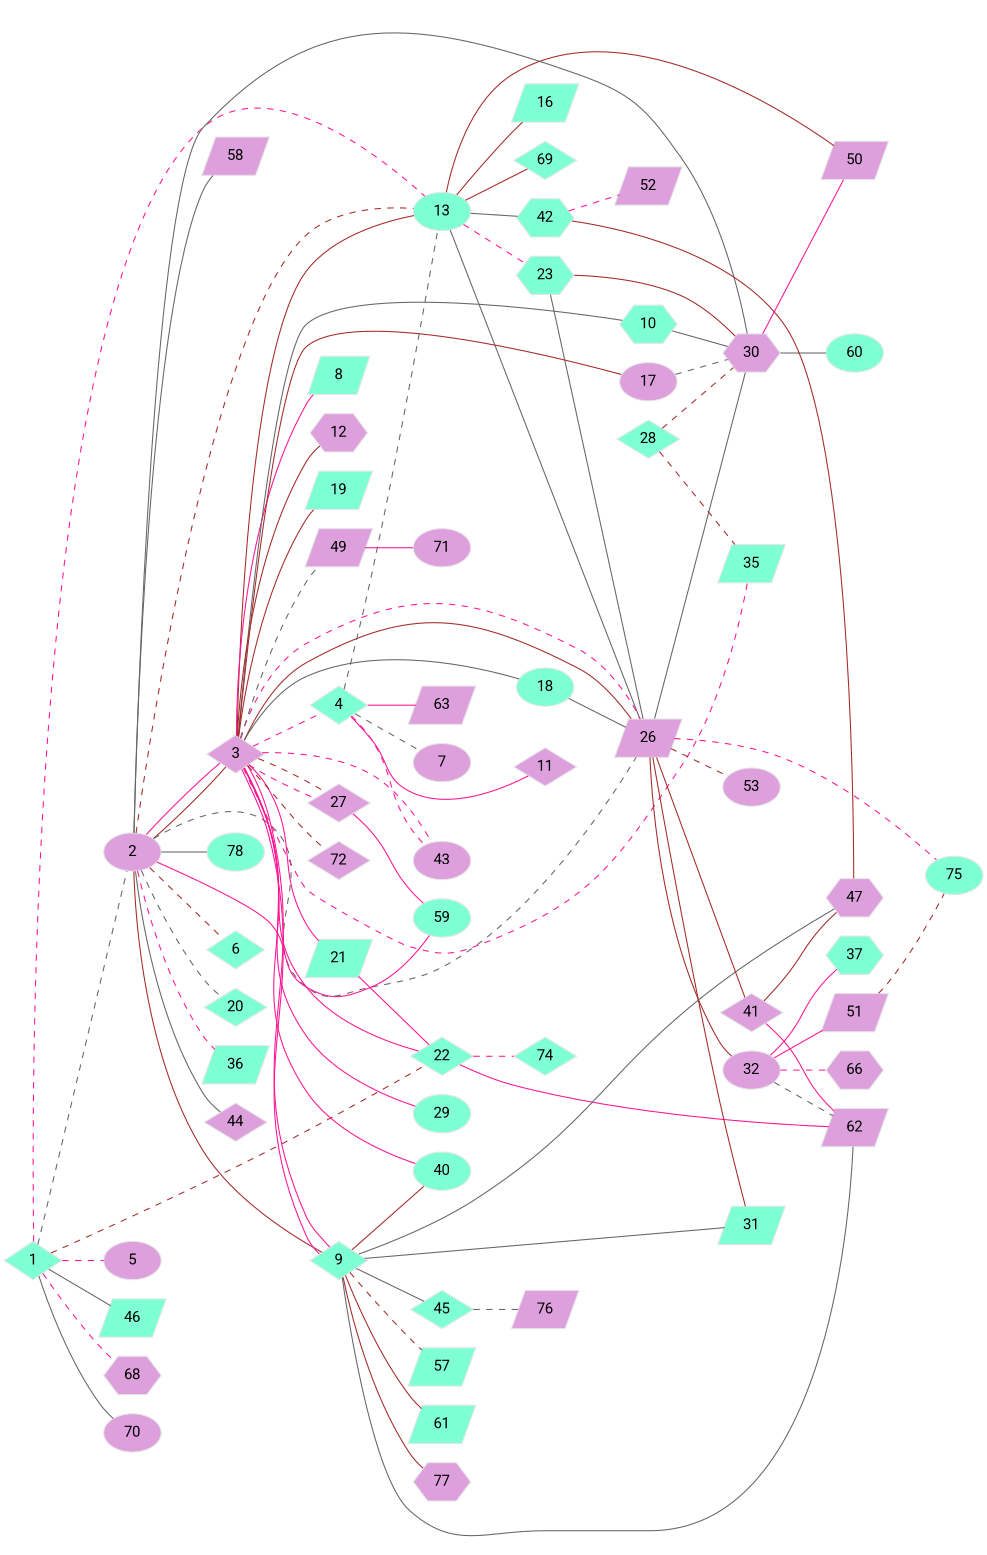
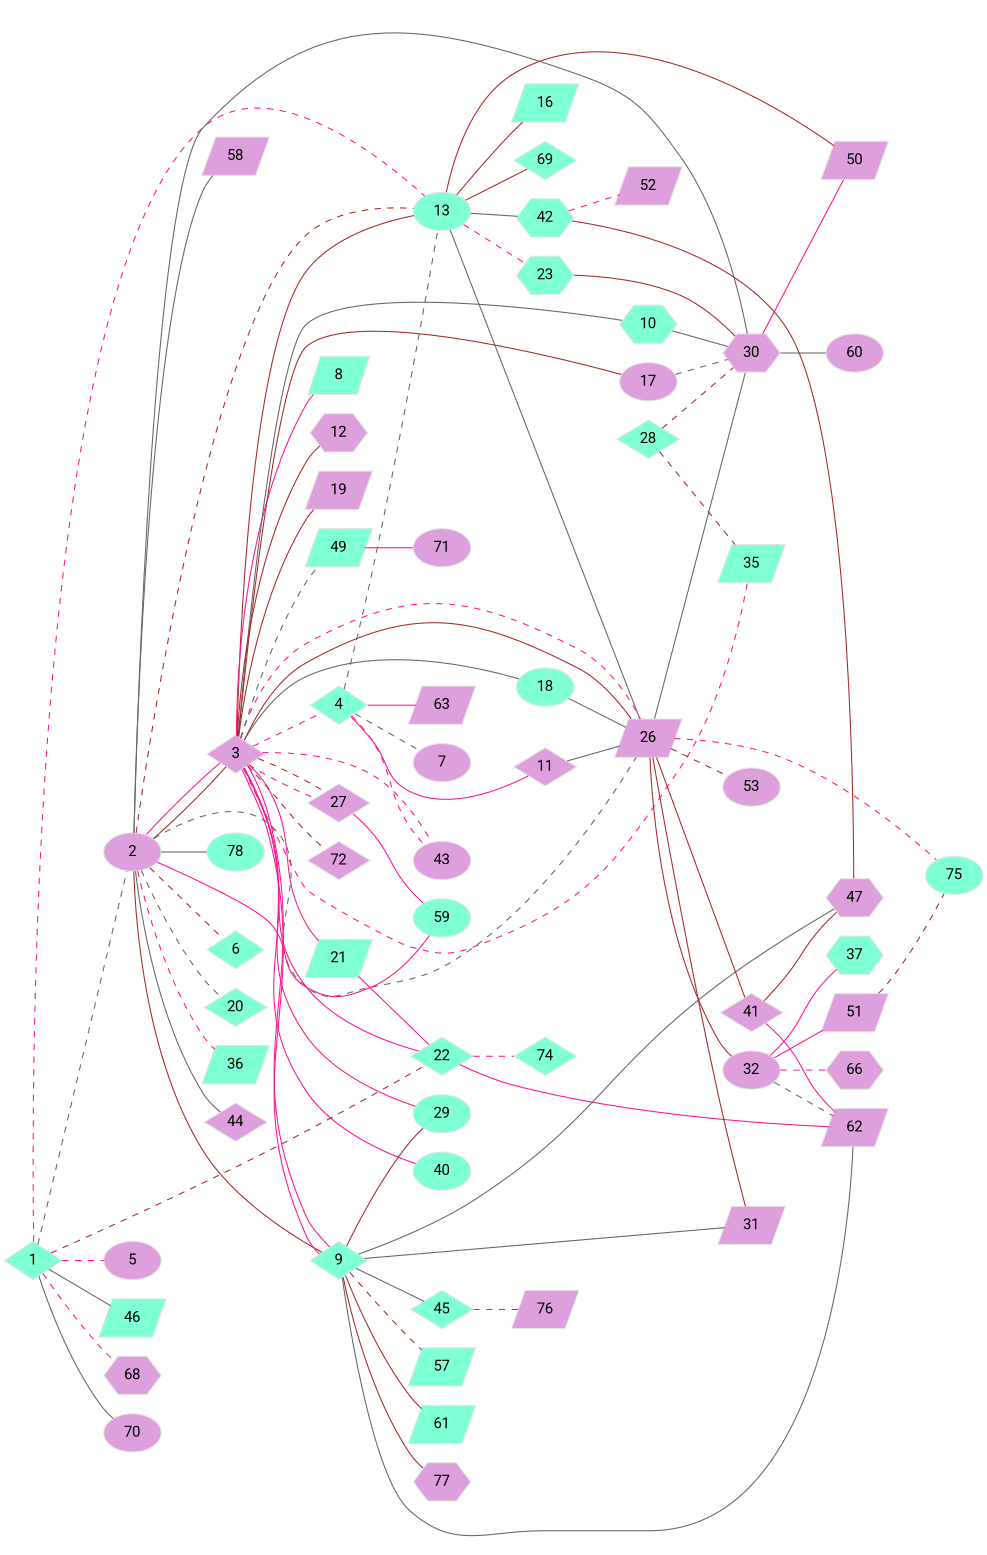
node "60": fillcolor aquamarine -> plum
node "19": fillcolor aquamarine -> plum
edge "23" -- "26": now "11" -- "26"
node "49": fillcolor plum -> aquamarine
edge "40" -- "9": now "29" -- "9"
node "31": fillcolor aquamarine -> plum
